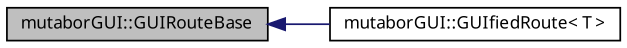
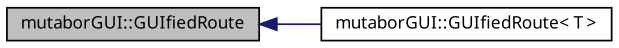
node "mutaborGUI::GUIRouteBase": label "mutaborGUI::GUIRouteBase" -> "mutaborGUI::GUIfiedRoute"
